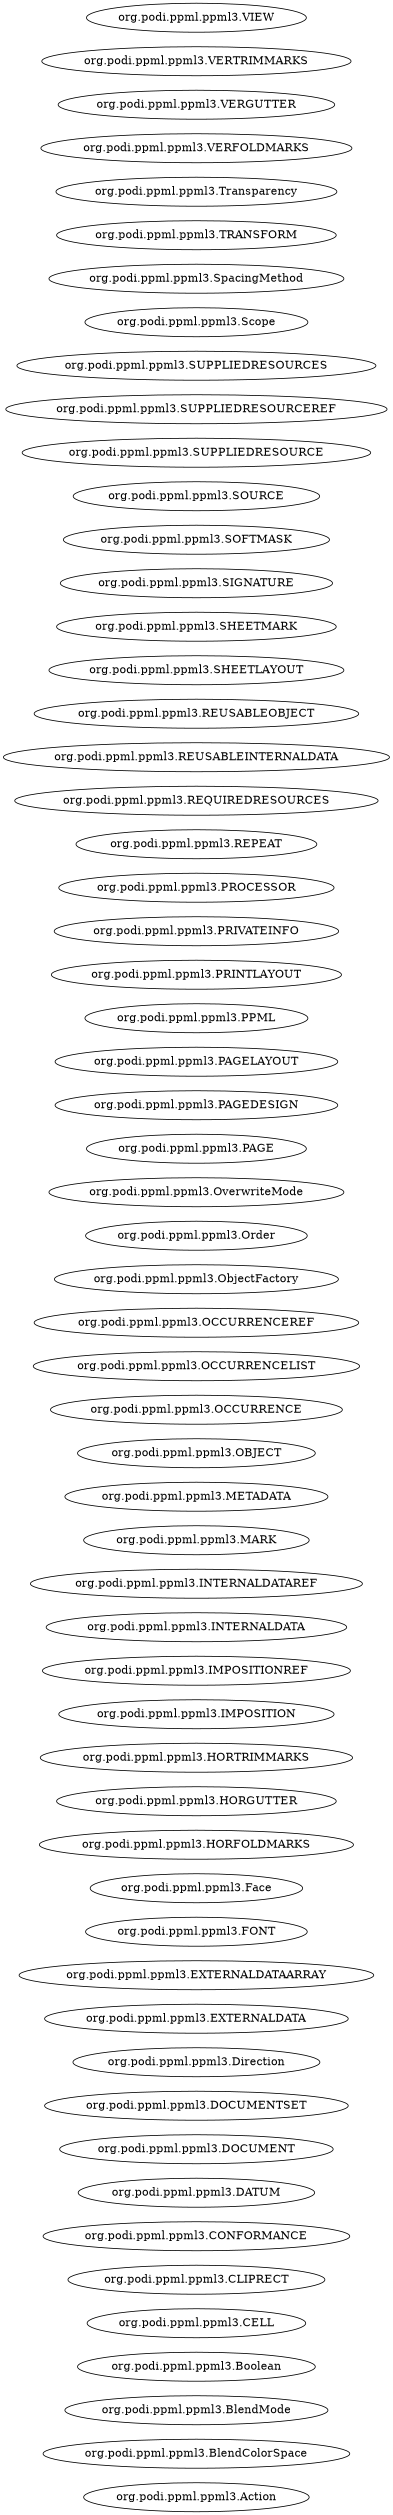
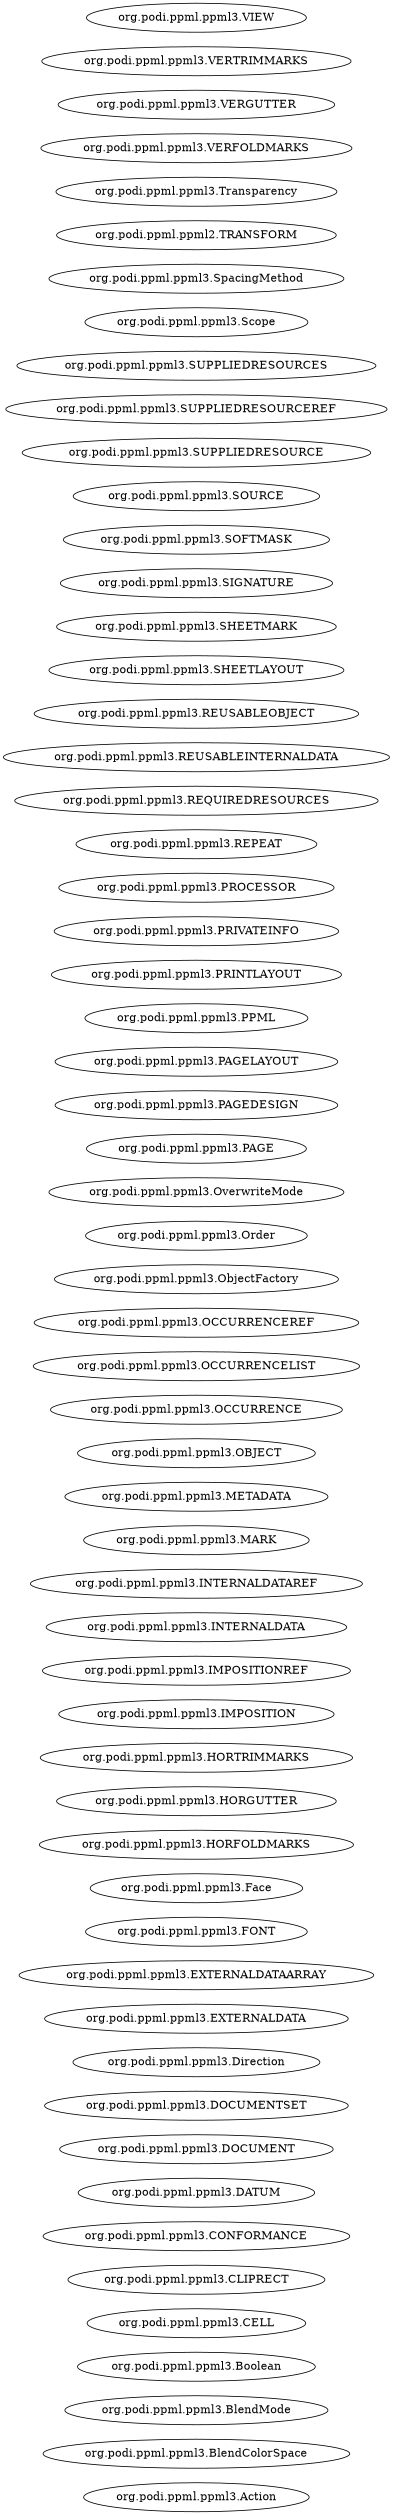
node "org.podi.ppml.ppml3.TRANSFORM": label "org.podi.ppml.ppml3.TRANSFORM" -> "org.podi.ppml.ppml2.TRANSFORM"
